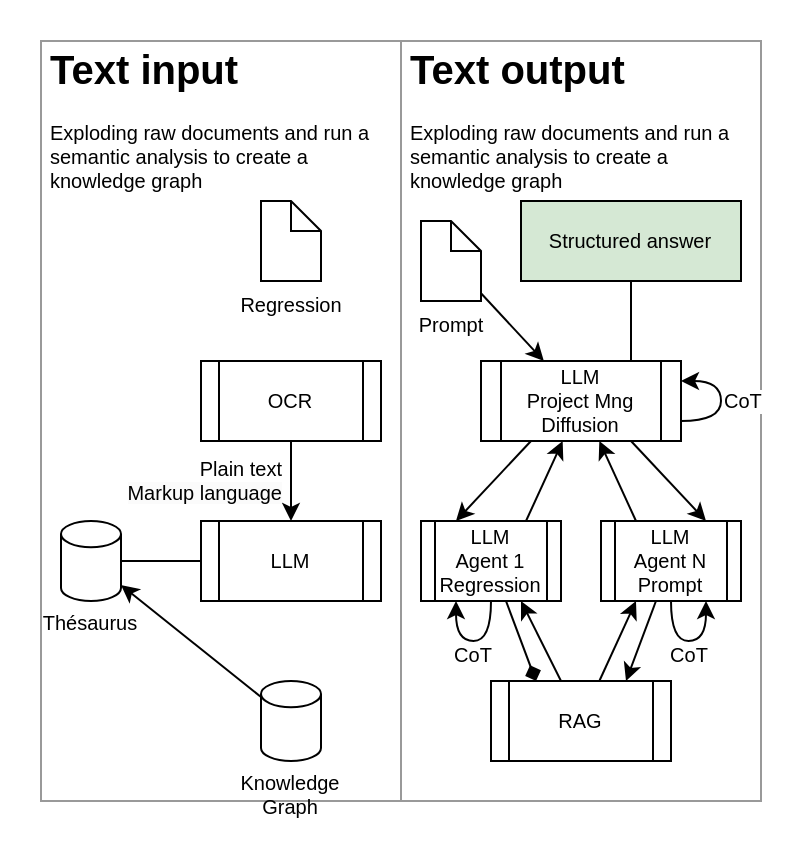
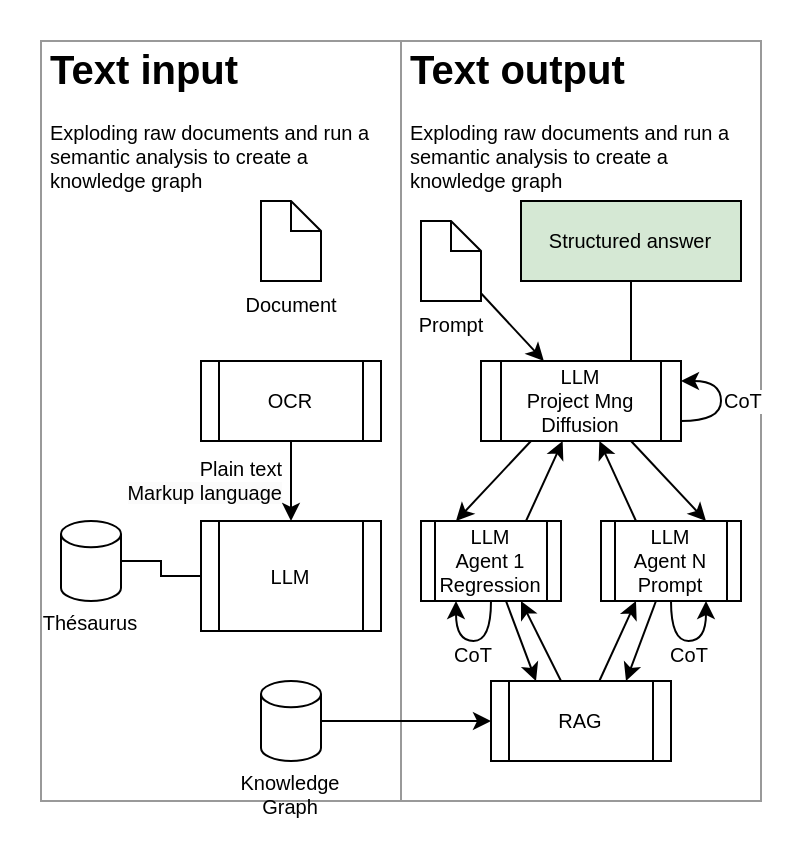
node "Regression": label "Regression" -> "Document"
node "LLM": size 180x80 -> 180x110
edge "Knowledge Graph" -> "Thésaurus": now "Knowledge Graph" -> "RAG"
edge "LLM Agent 1 Regression" -> "RAG": arrowhead diamond -> classic
